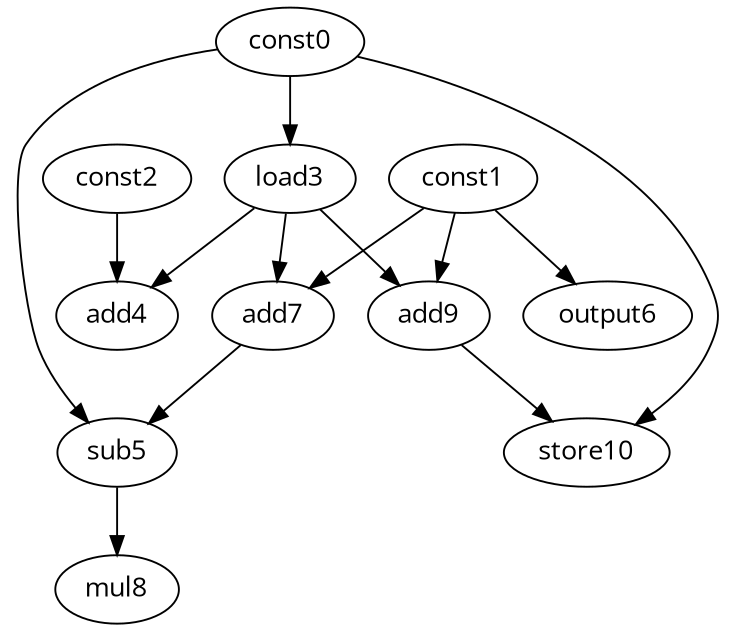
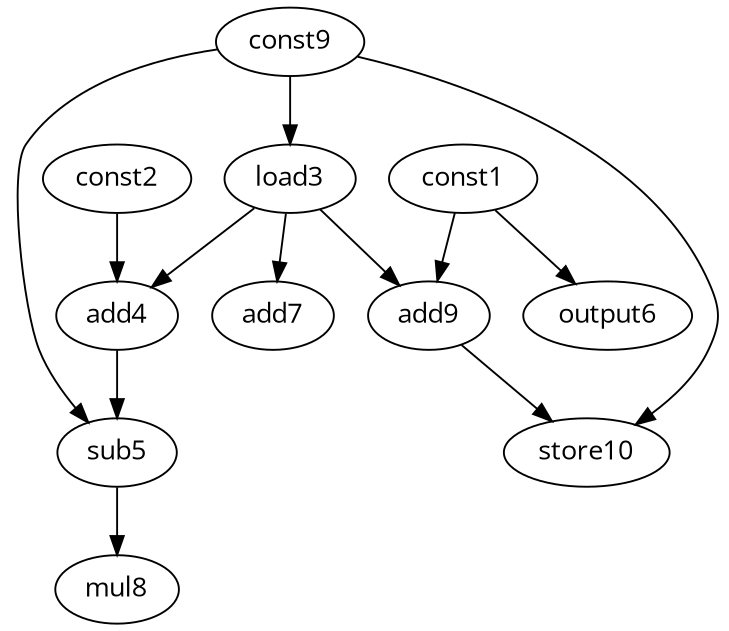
node "const0": label "const0" -> "const9"
edge "const1" -> "add7": removed
edge "add7" -> "sub5": now "add4" -> "sub5"
